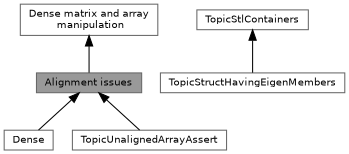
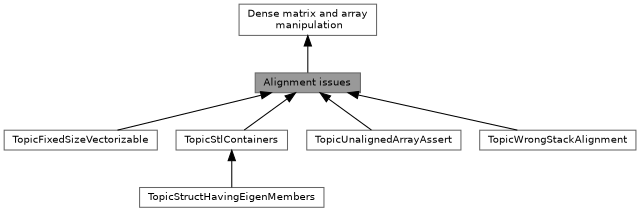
edge "TopicStlContainers" -> "Alignment issues": added
node "Dense": label "Dense" -> "TopicFixedSizeVectorizable"
node "TopicWrongStackAlignment": added
